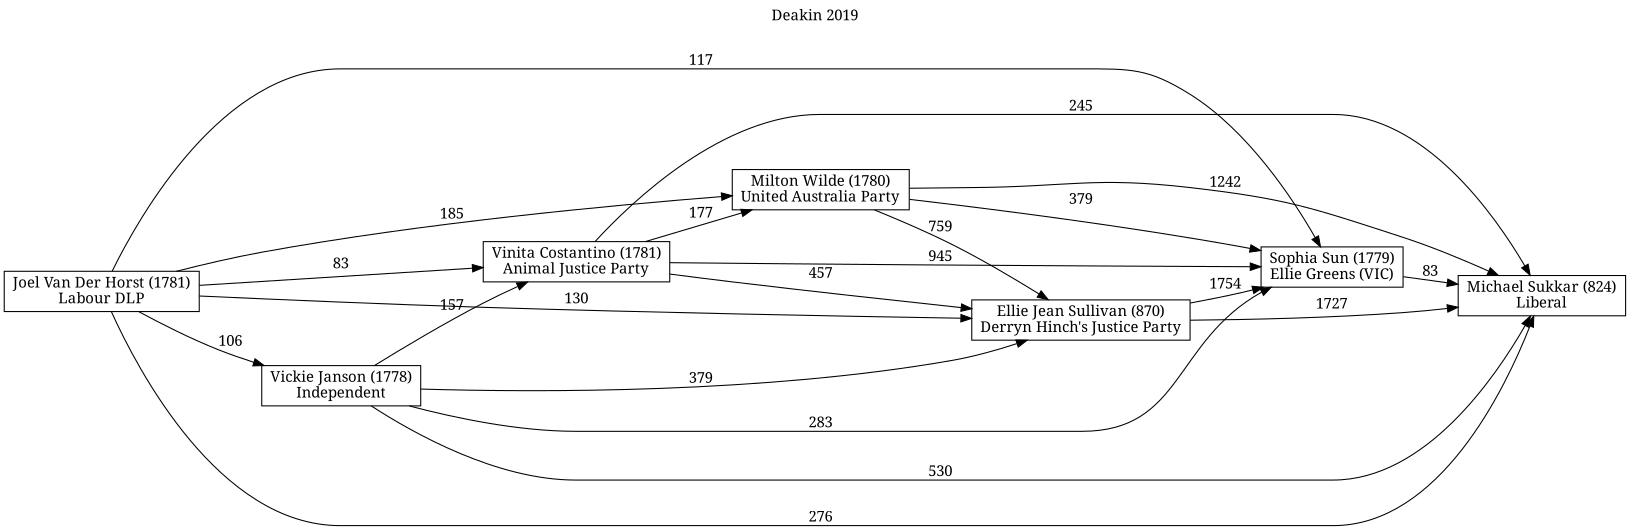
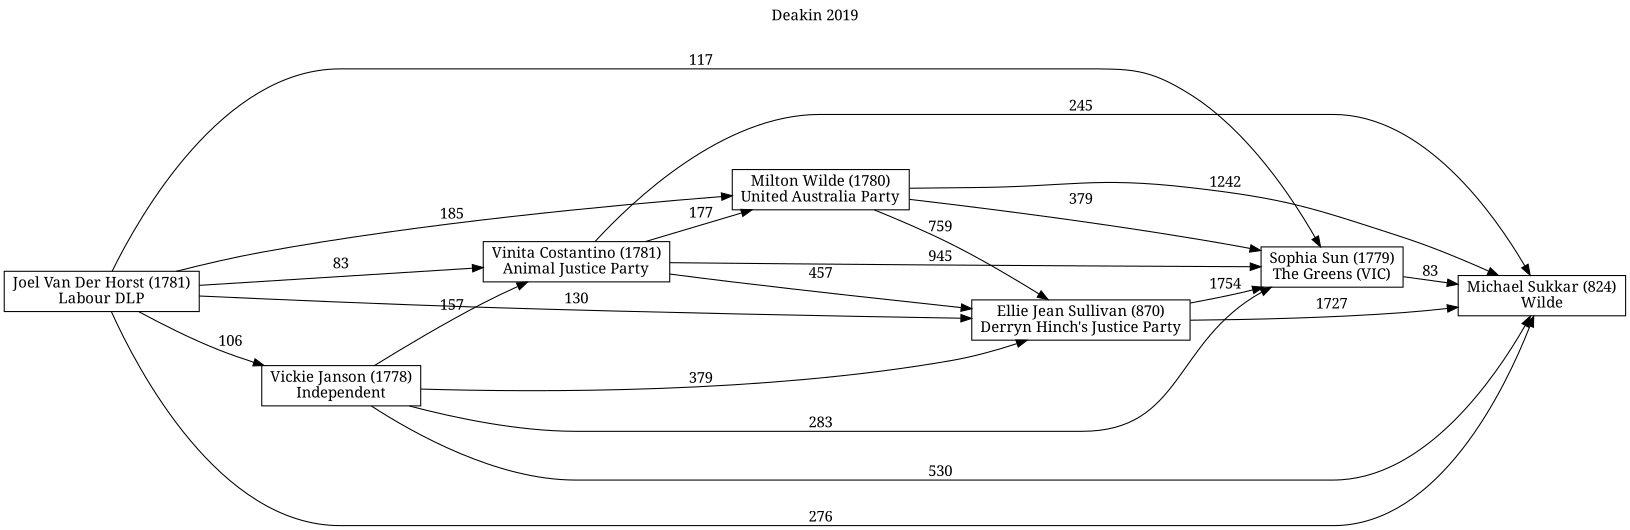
node "Sophia Sun (1779) Ellie Greens (VIC)": label "Sophia Sun (1779) Ellie Greens (VIC)" -> "Sophia Sun (1779) The Greens (VIC)"
node "Michael Sukkar (824) Liberal": label "Michael Sukkar (824) Liberal" -> "Michael Sukkar (824) Wilde"
